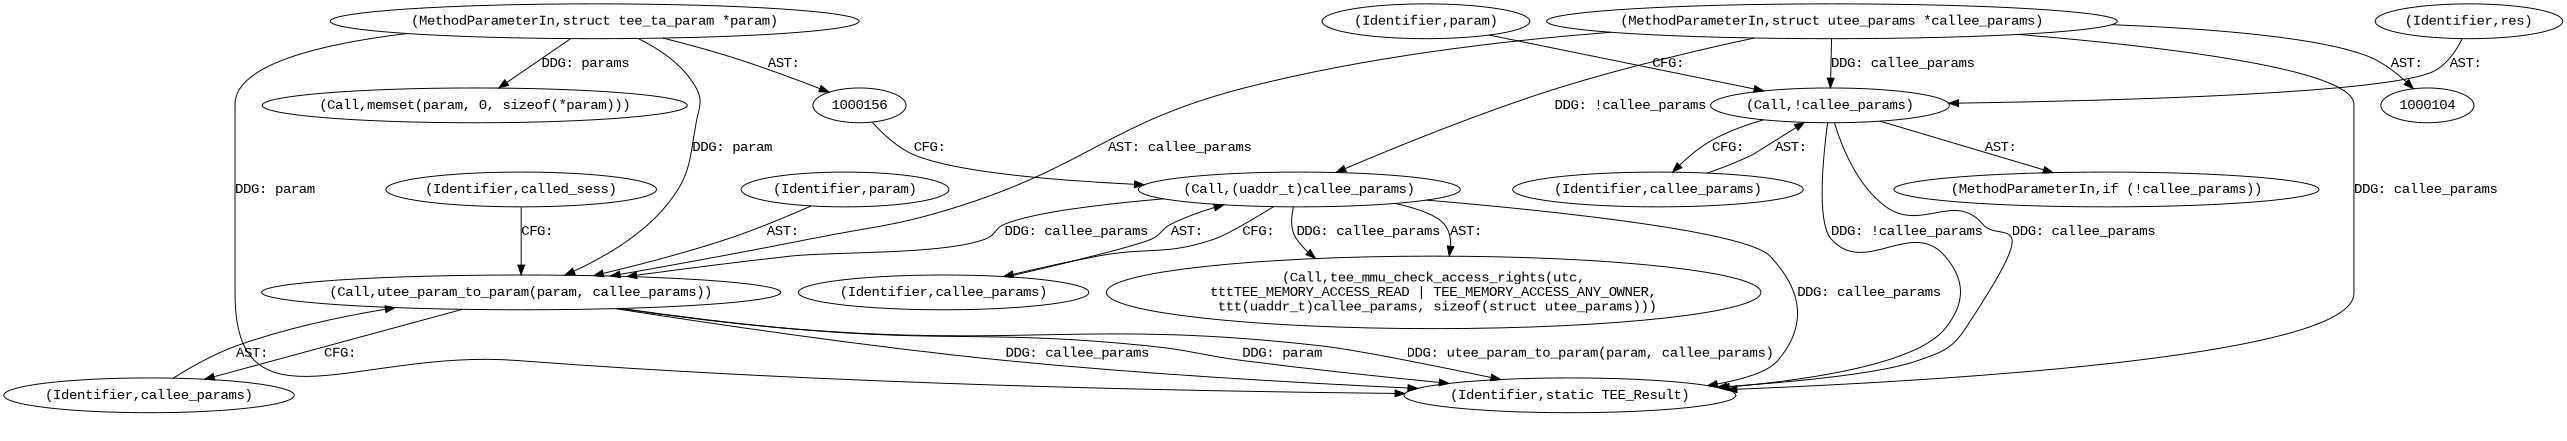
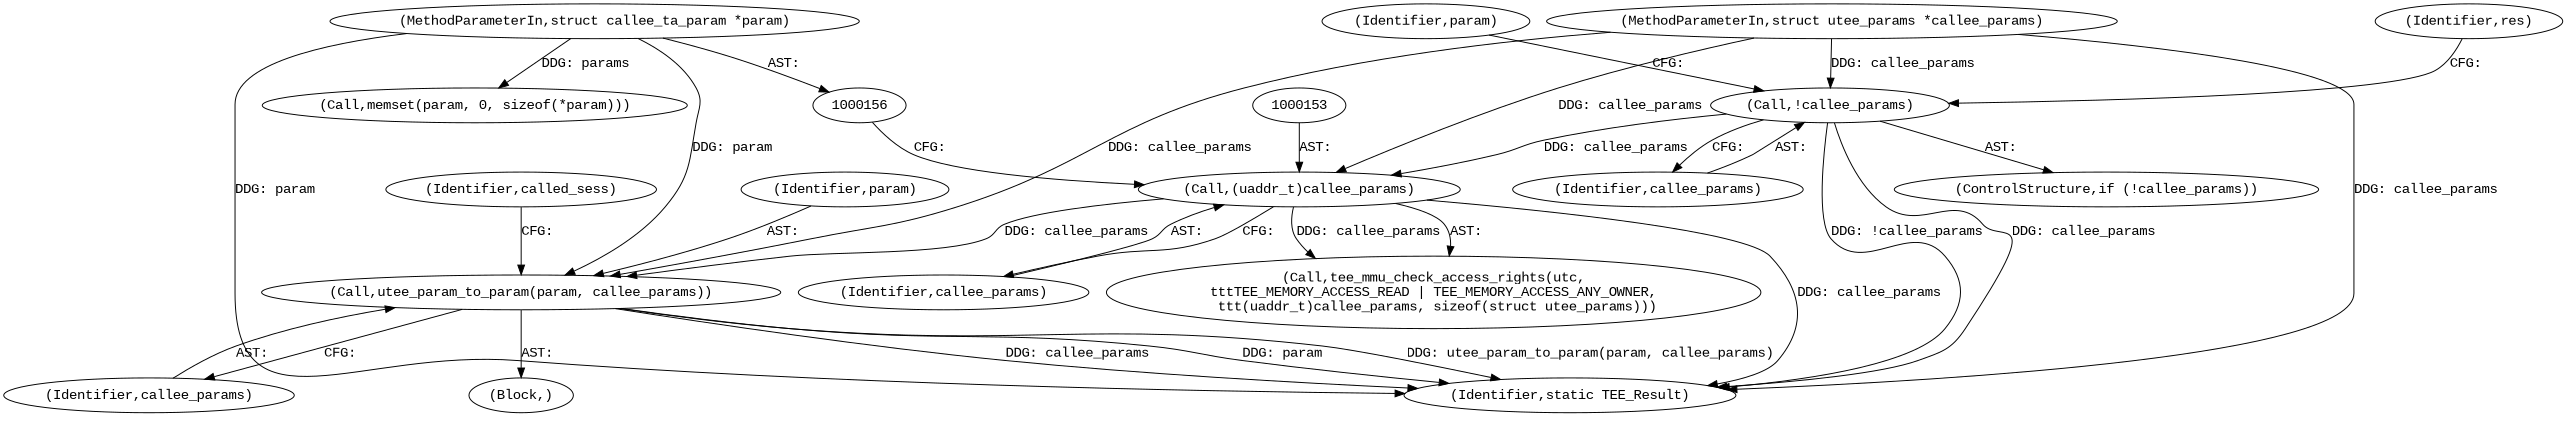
node "(MethodParameterIn,struct tee_ta_param *param)": label "(MethodParameterIn,struct tee_ta_param *param)" -> "(MethodParameterIn,struct callee_ta_param *param)"
edge "(Identifier,res)" -> "(Call,!callee_params)": label "AST: " -> "CFG: "
node "1000153": added
edge "(MethodParameterIn,struct utee_params *callee_params)" -> "(Call,(uaddr_t)callee_params)": label "DDG: !callee_params" -> "DDG: callee_params"
node "1000104": removed
edge "(Call,!callee_params)" -> "(Call,(uaddr_t)callee_params)": added, label "DDG: callee_params"
edge "(MethodParameterIn,struct utee_params *callee_params)" -> "(Call,utee_param_to_param(param, callee_params))": label "AST: callee_params" -> "DDG: callee_params"
node "(MethodParameterIn,if (!callee_params))": label "(MethodParameterIn,if (!callee_params))" -> "(ControlStructure,if (!callee_params))"
node "(Block,)": added
